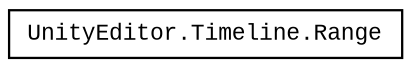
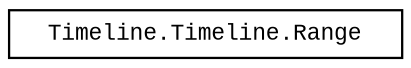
node "UnityEditor.Timeline.Range": label "UnityEditor.Timeline.Range" -> "Timeline.Timeline.Range"
